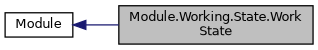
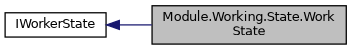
node "Module": label "Module" -> "IWorkerState"
